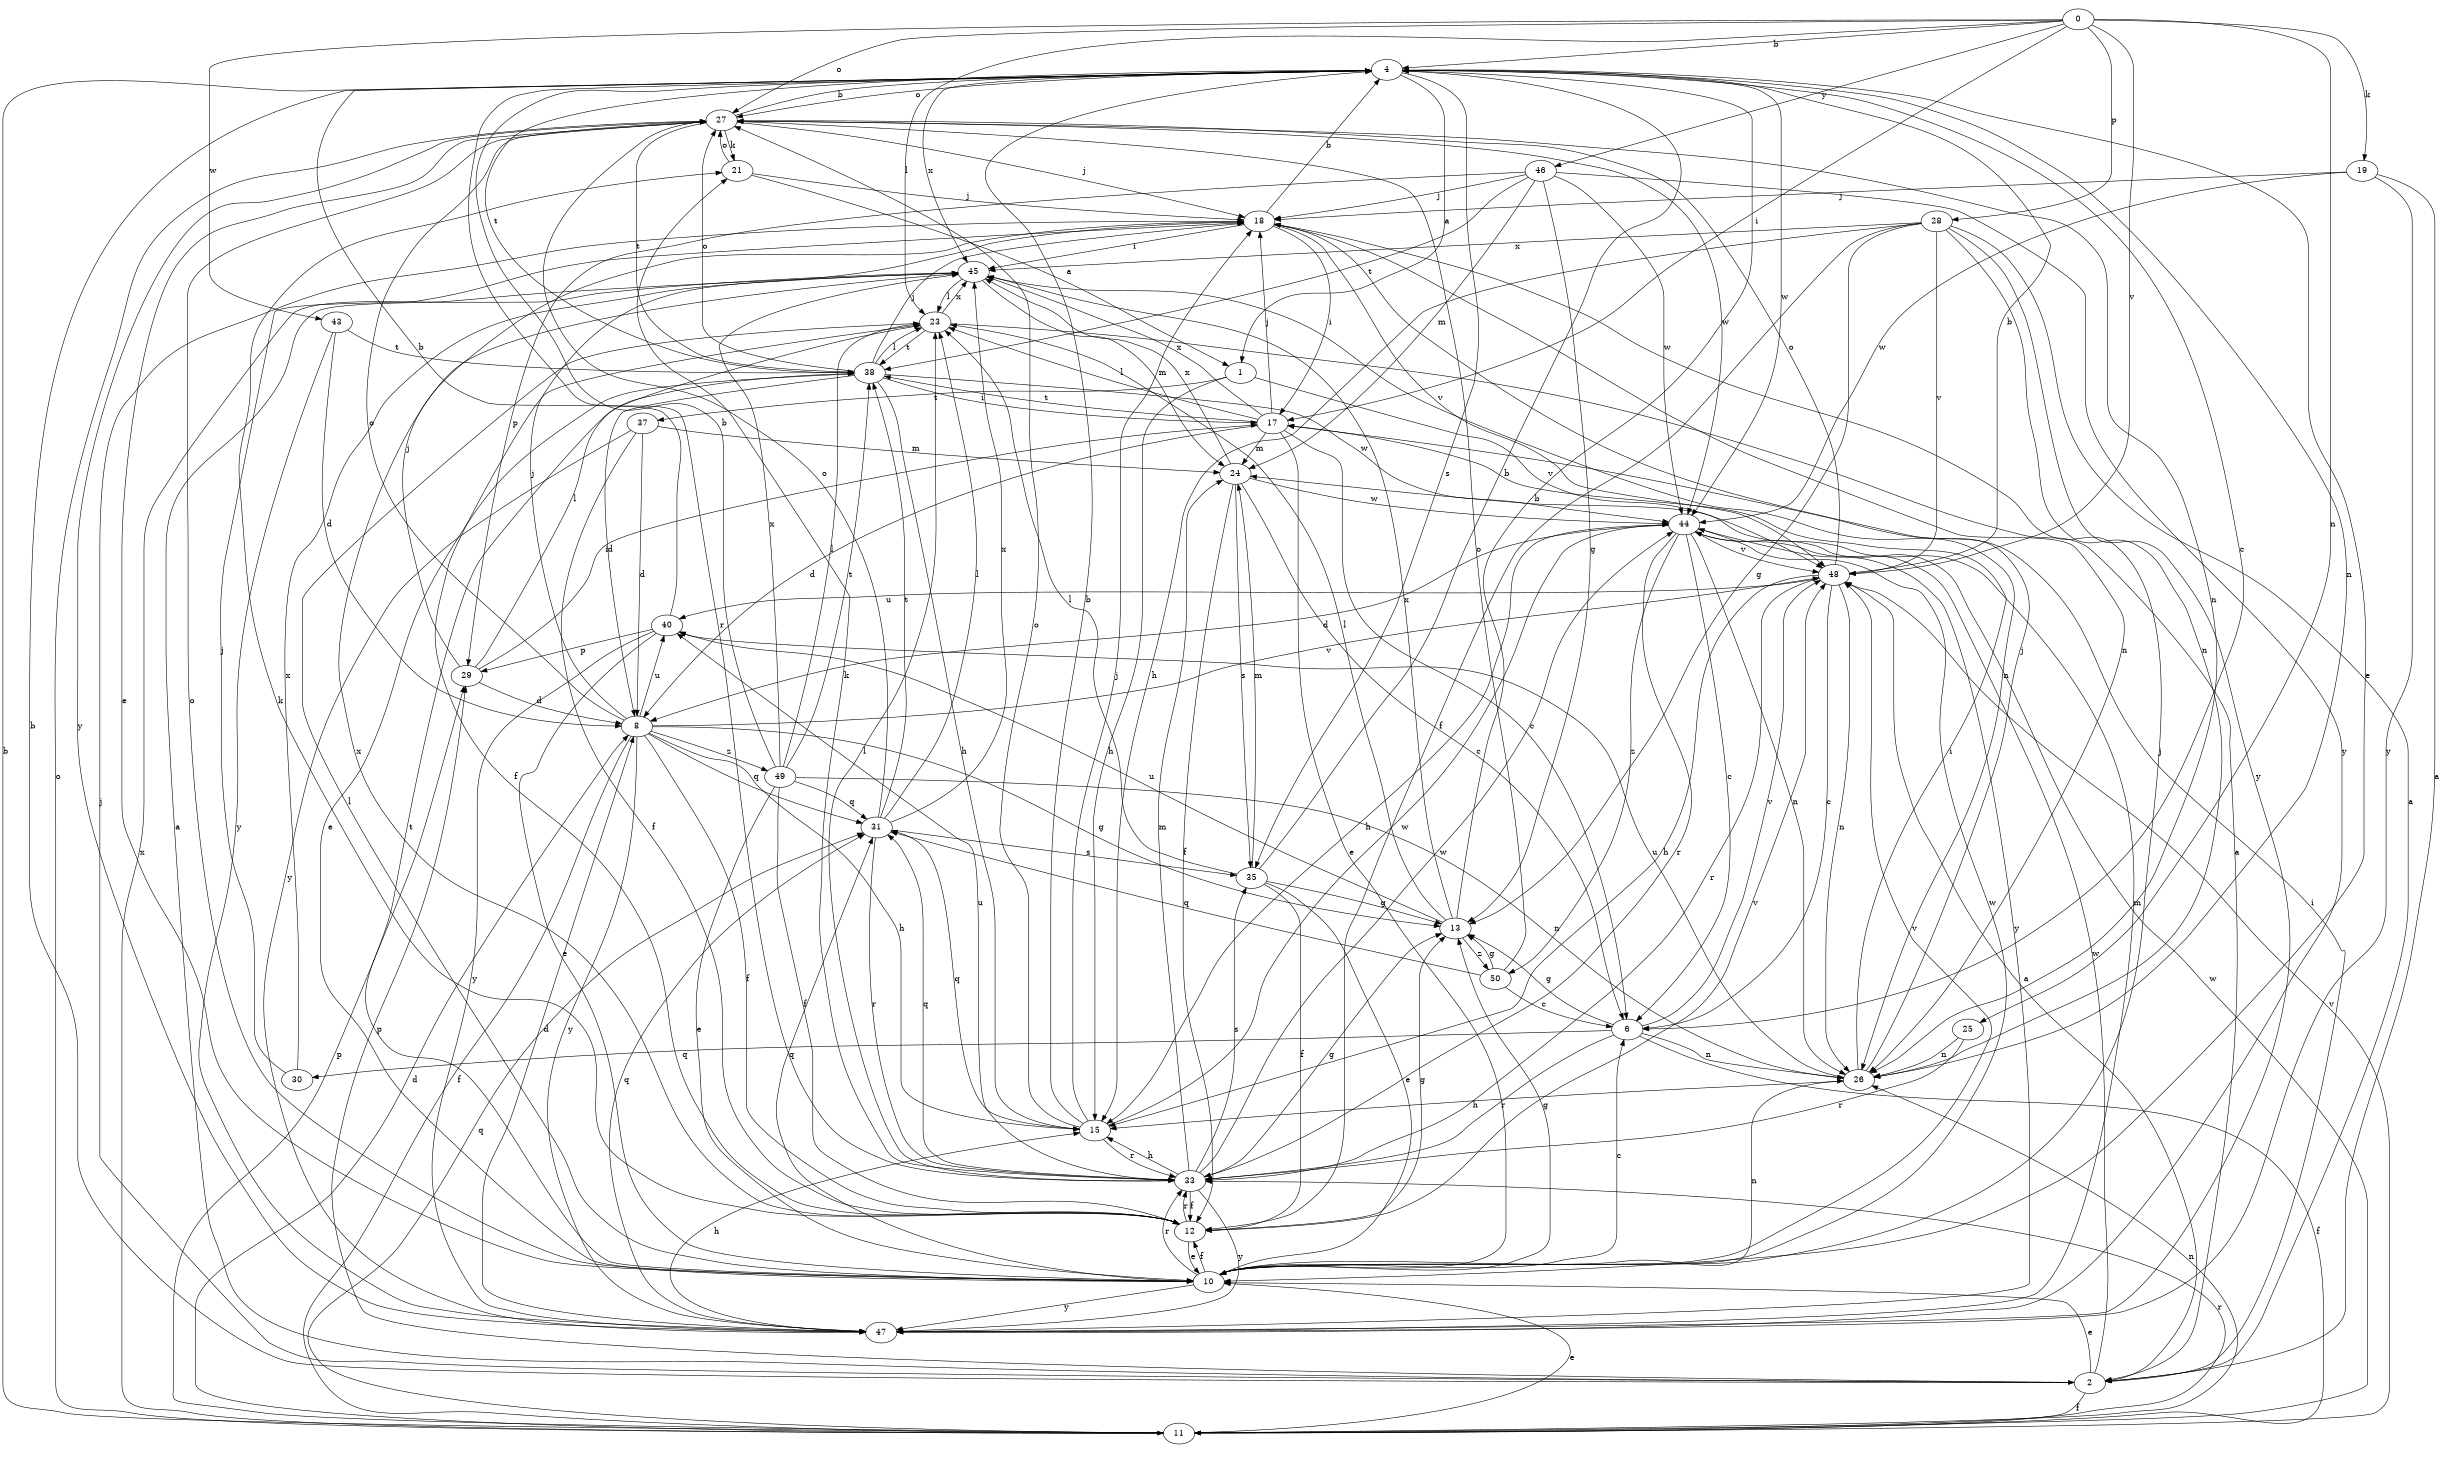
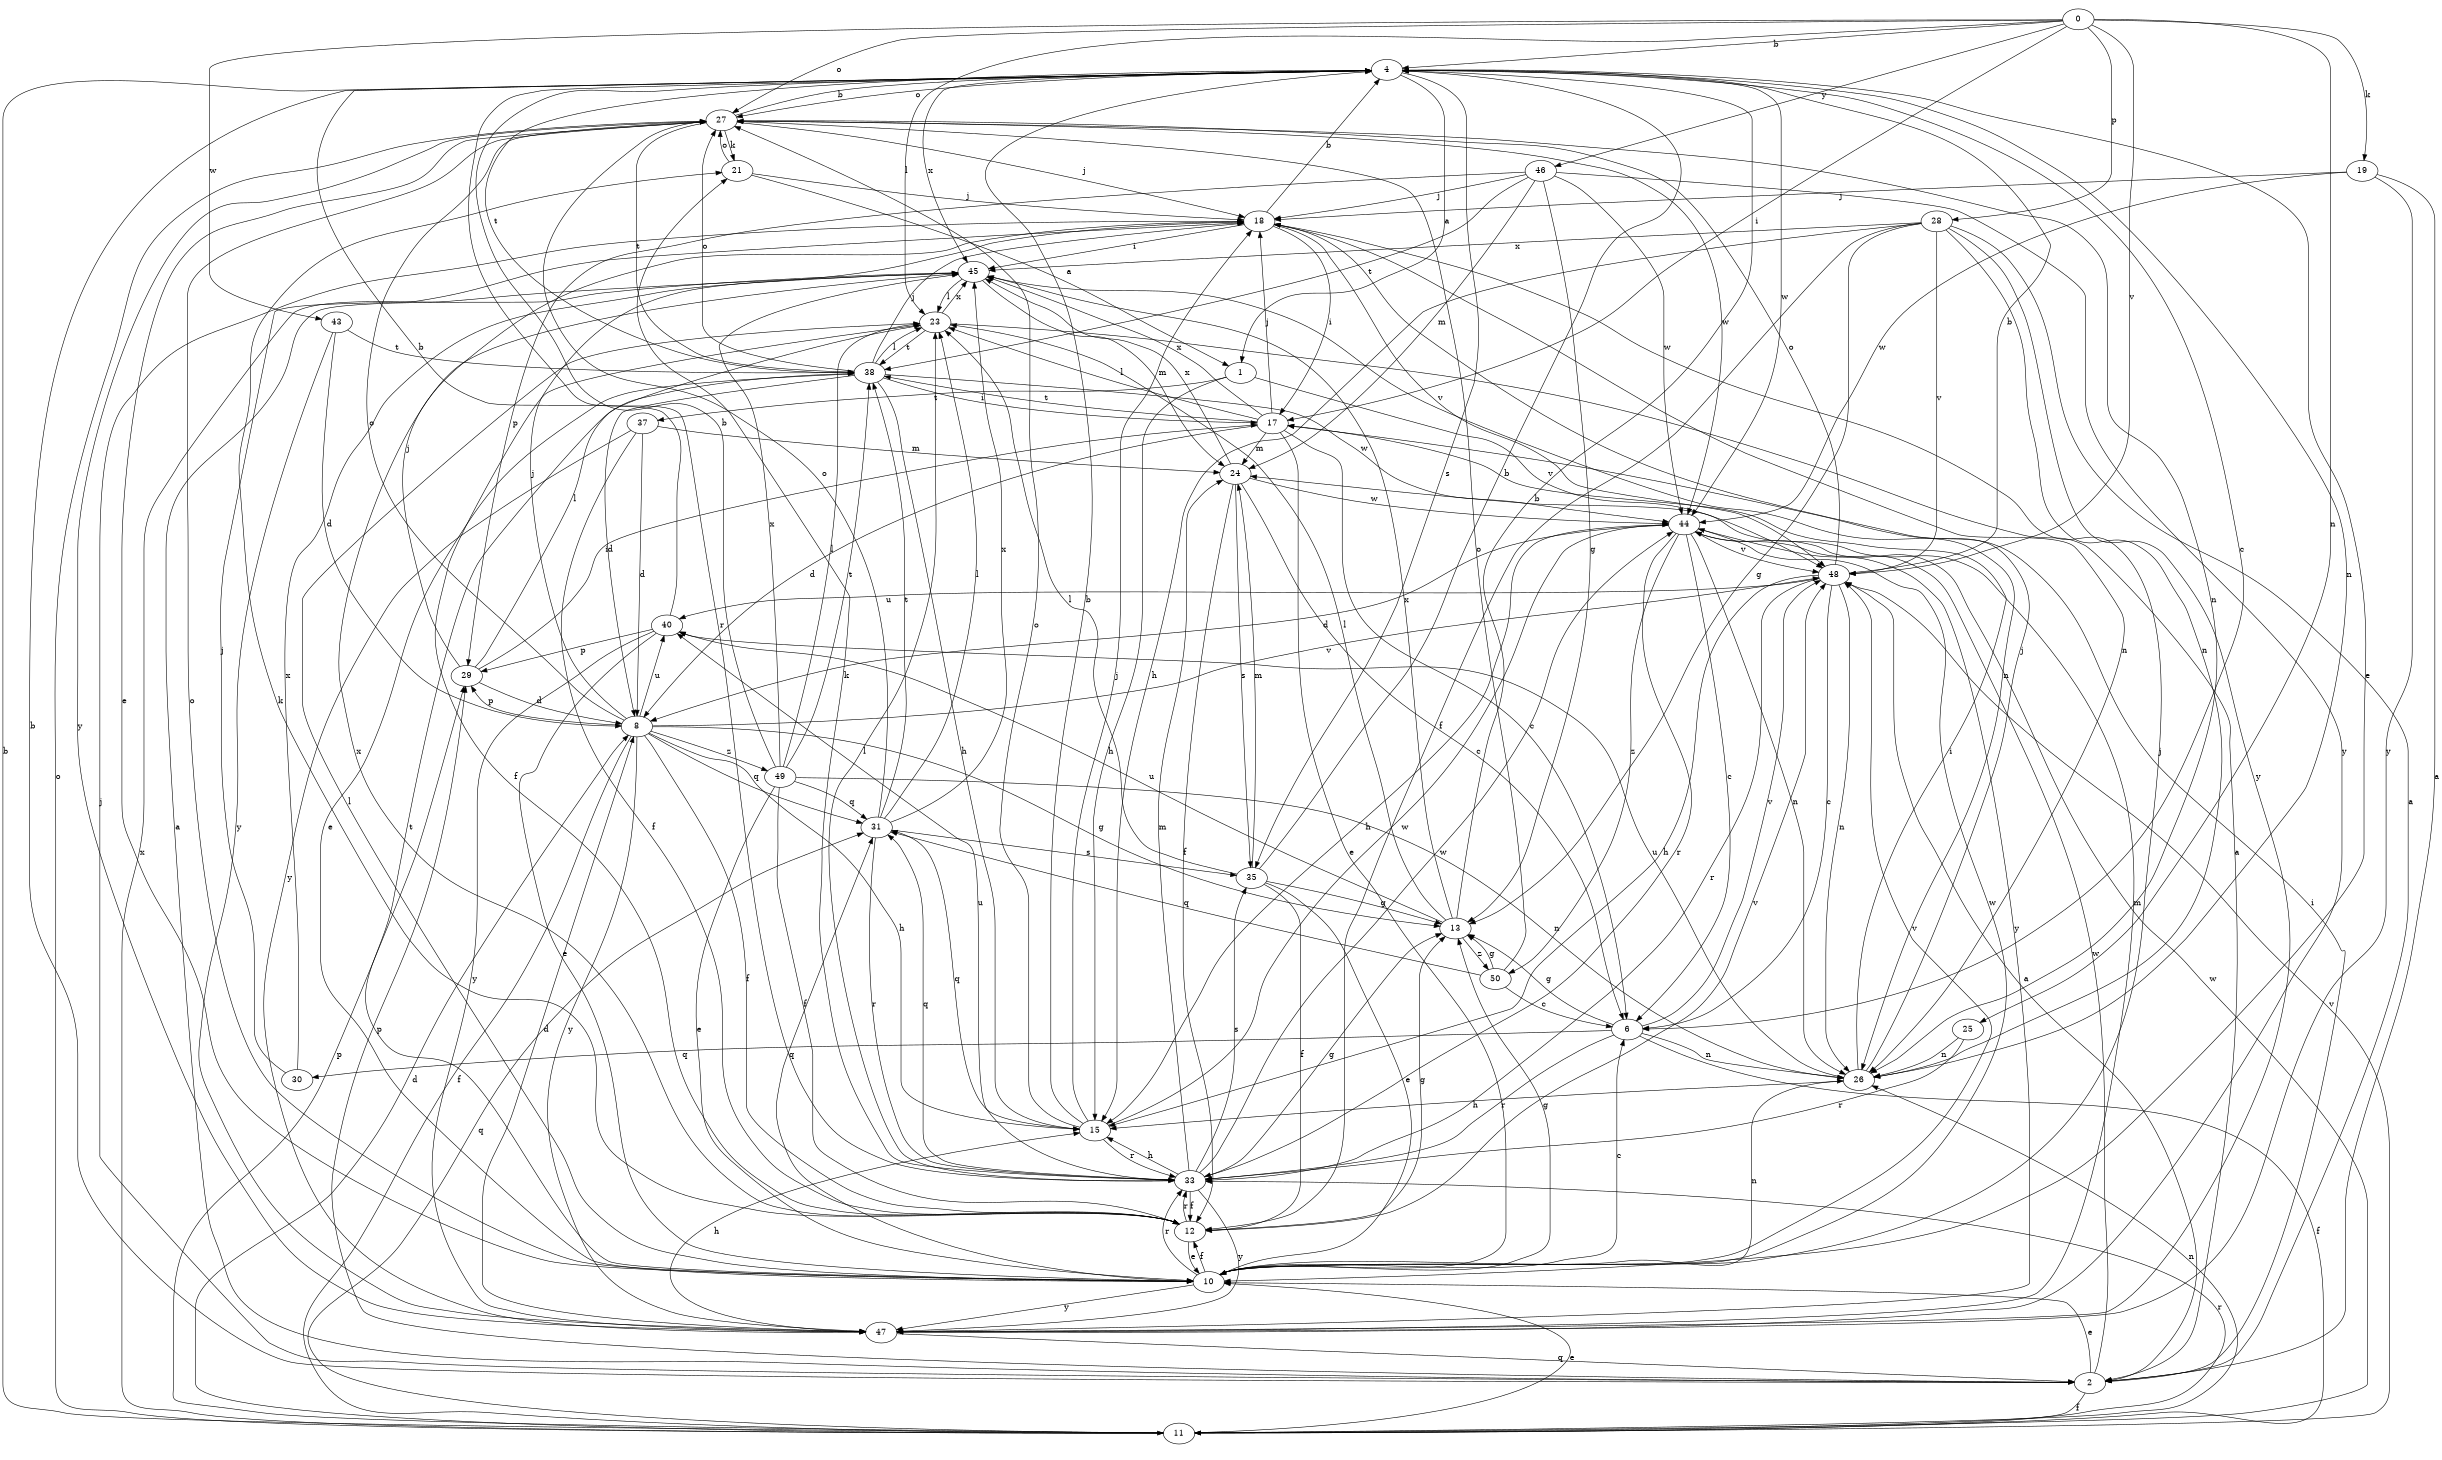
edge "8" -> "29": added, label "p"
edge "47" -> "31": now "47" -> "2"
